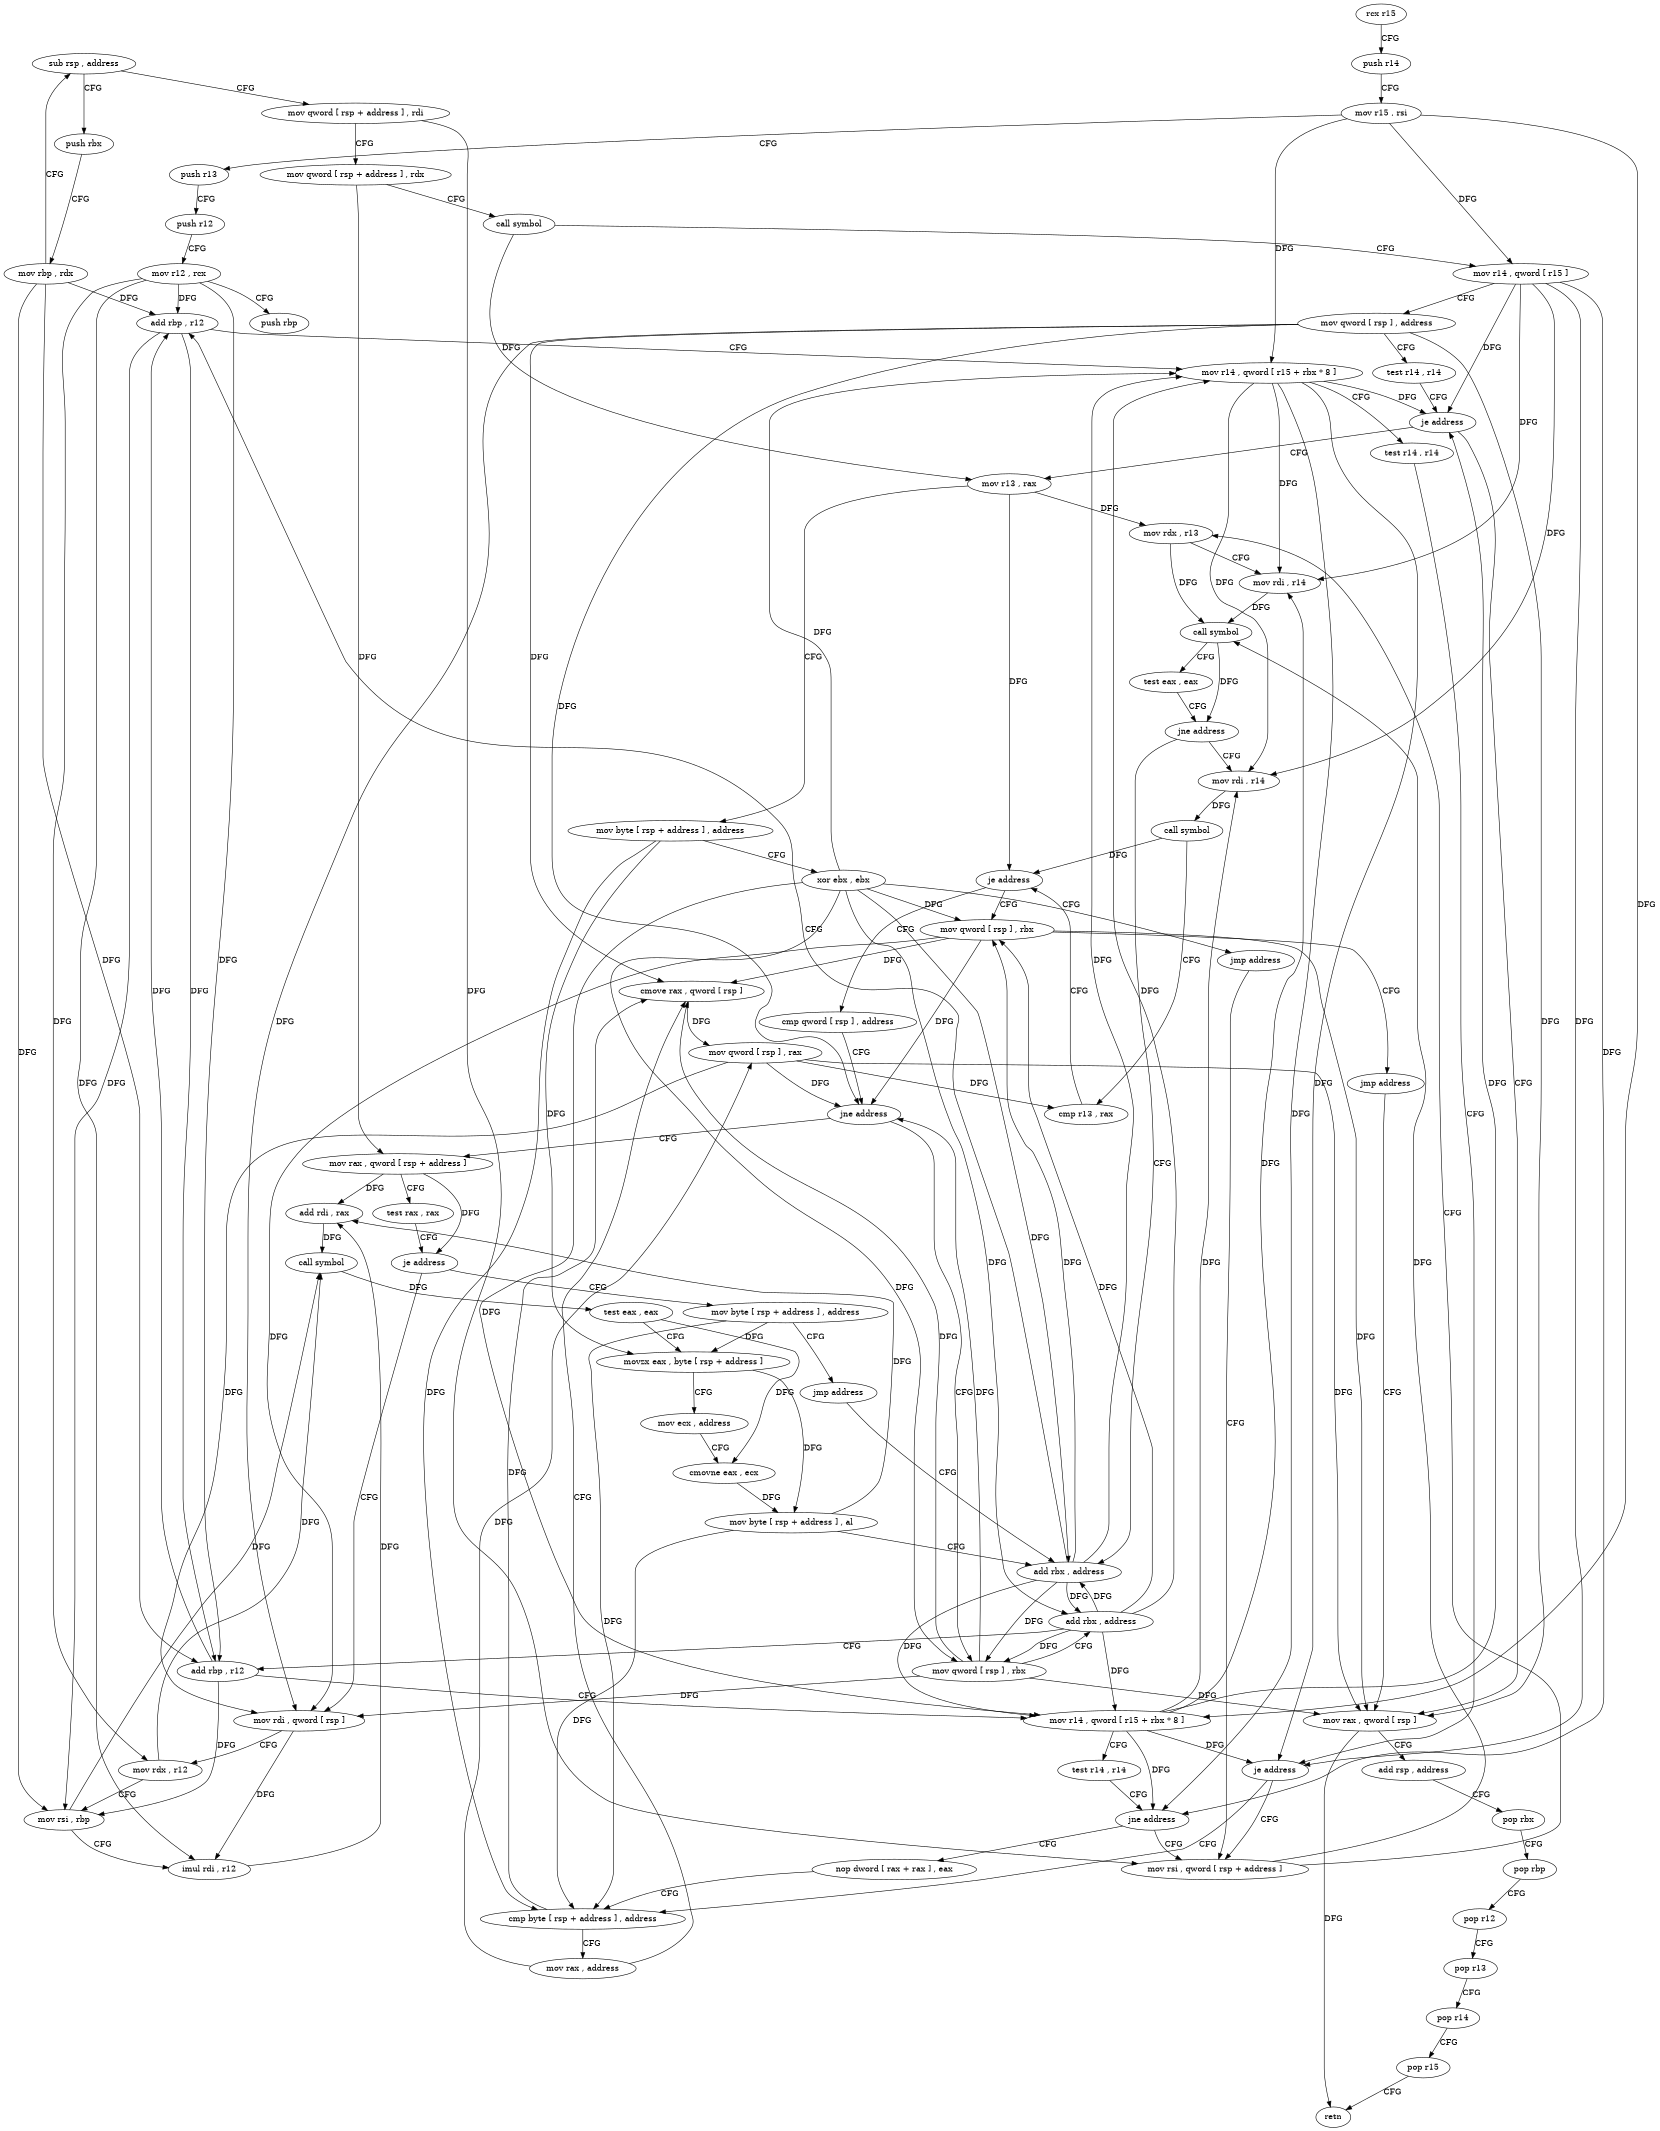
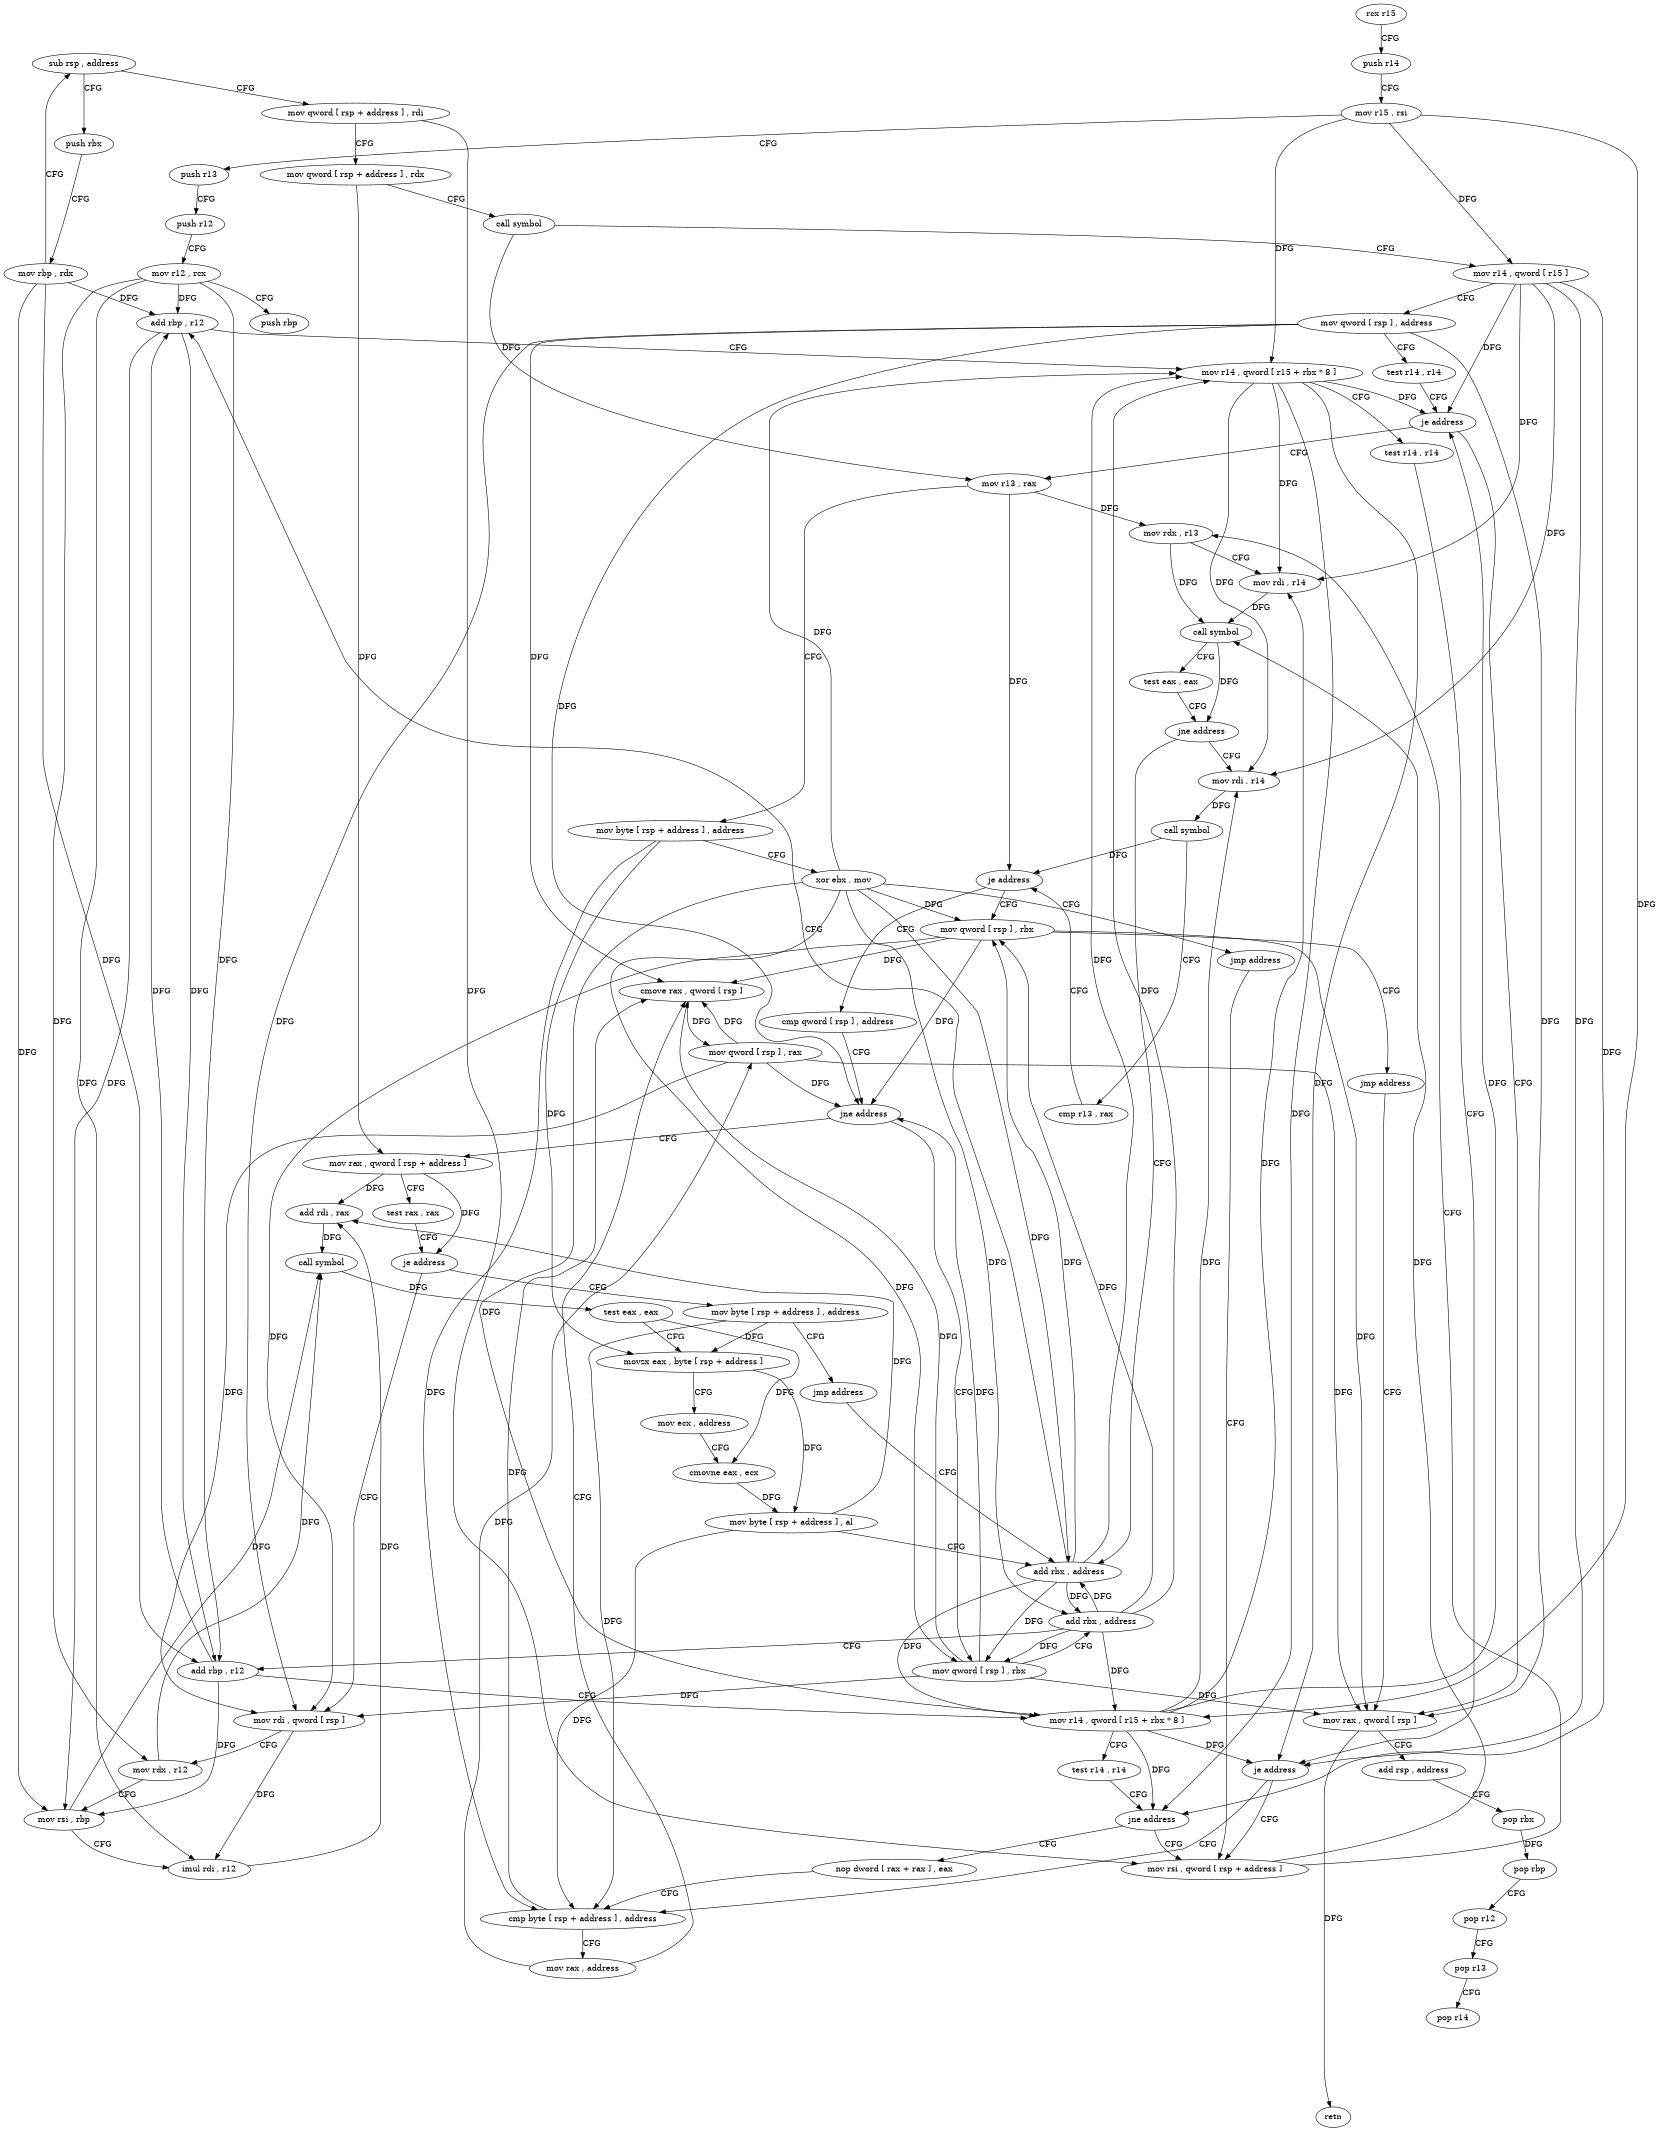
node "xor ebx , ebx": label "xor ebx , ebx" -> "xor ebx , mov"
edge "mov qword [ rsp ] , rax" -> "cmp r13 , rax": now "mov qword [ rsp ] , rax" -> "cmove rax , qword [ rsp ]"
edge "pop rbx" -> "pop rbp": label "CFG" -> "DFG"
node "pop r15": removed
